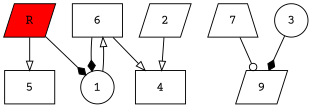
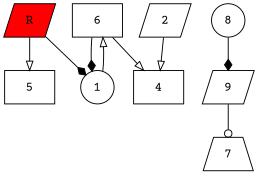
node "3": label "3" -> "8"
edge "7" -> "9": reversed
